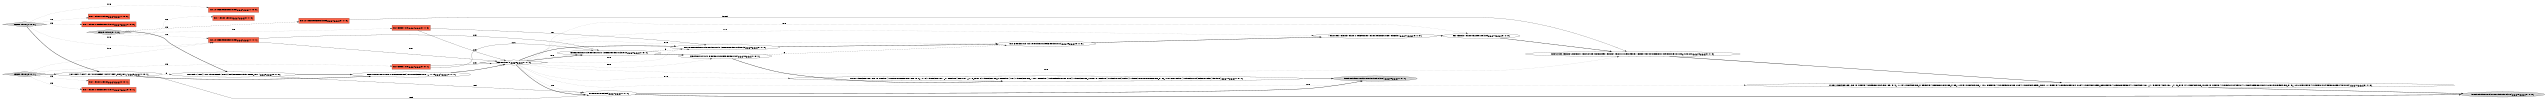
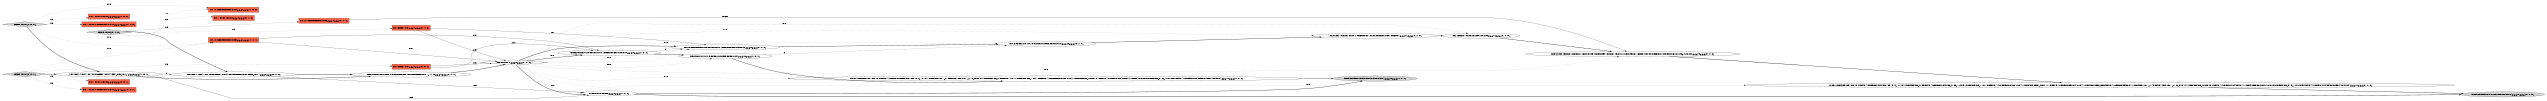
edge "beforeMethod['0', '1', '0']" -> "final AdviceTargetObject target@@@2@@@['1', '1', '1']": now "beforeMethod['0', '1', '0']" -> "final AdviceTargetObject target@@@2@@@['1', '0', '0']"
